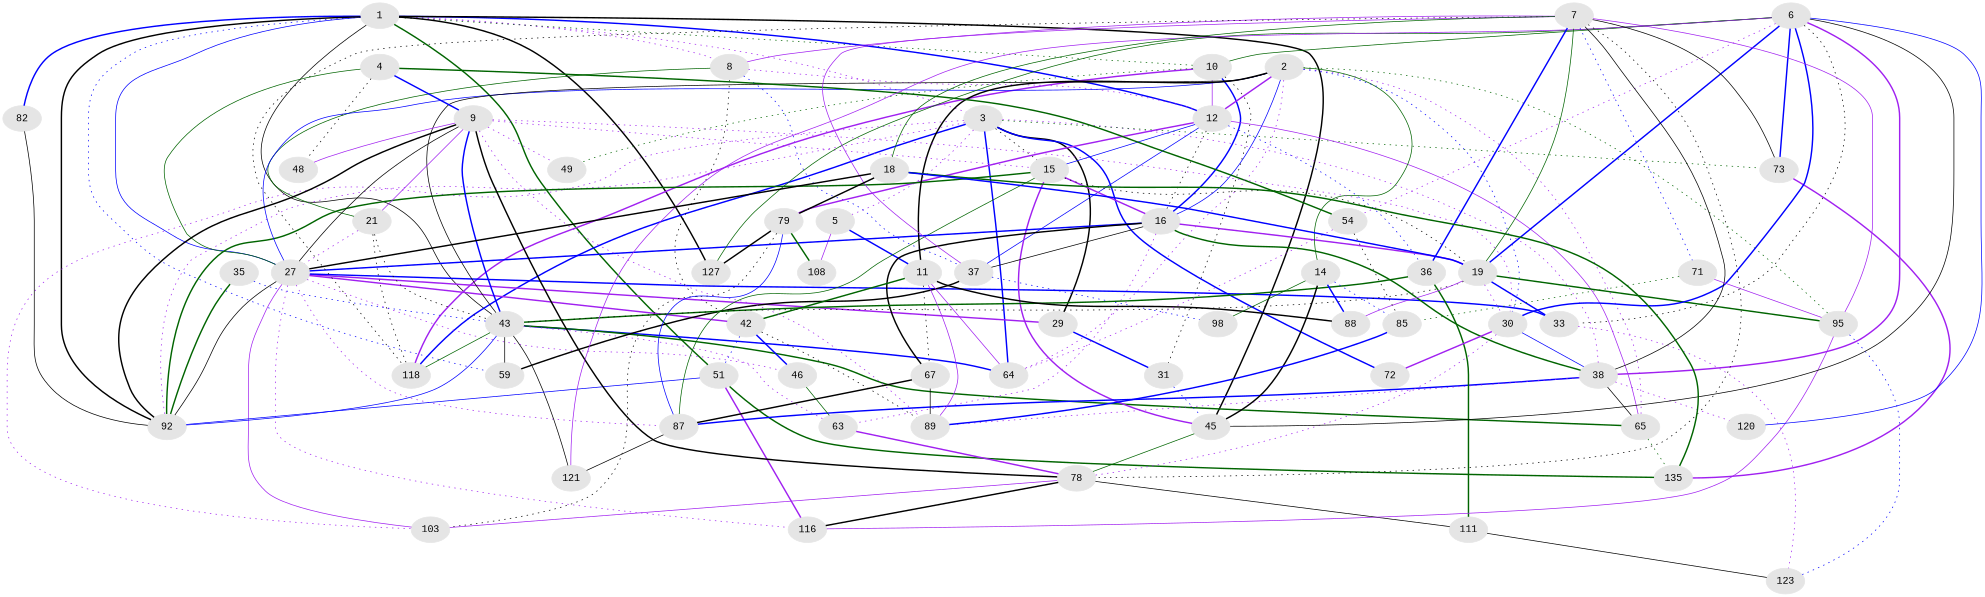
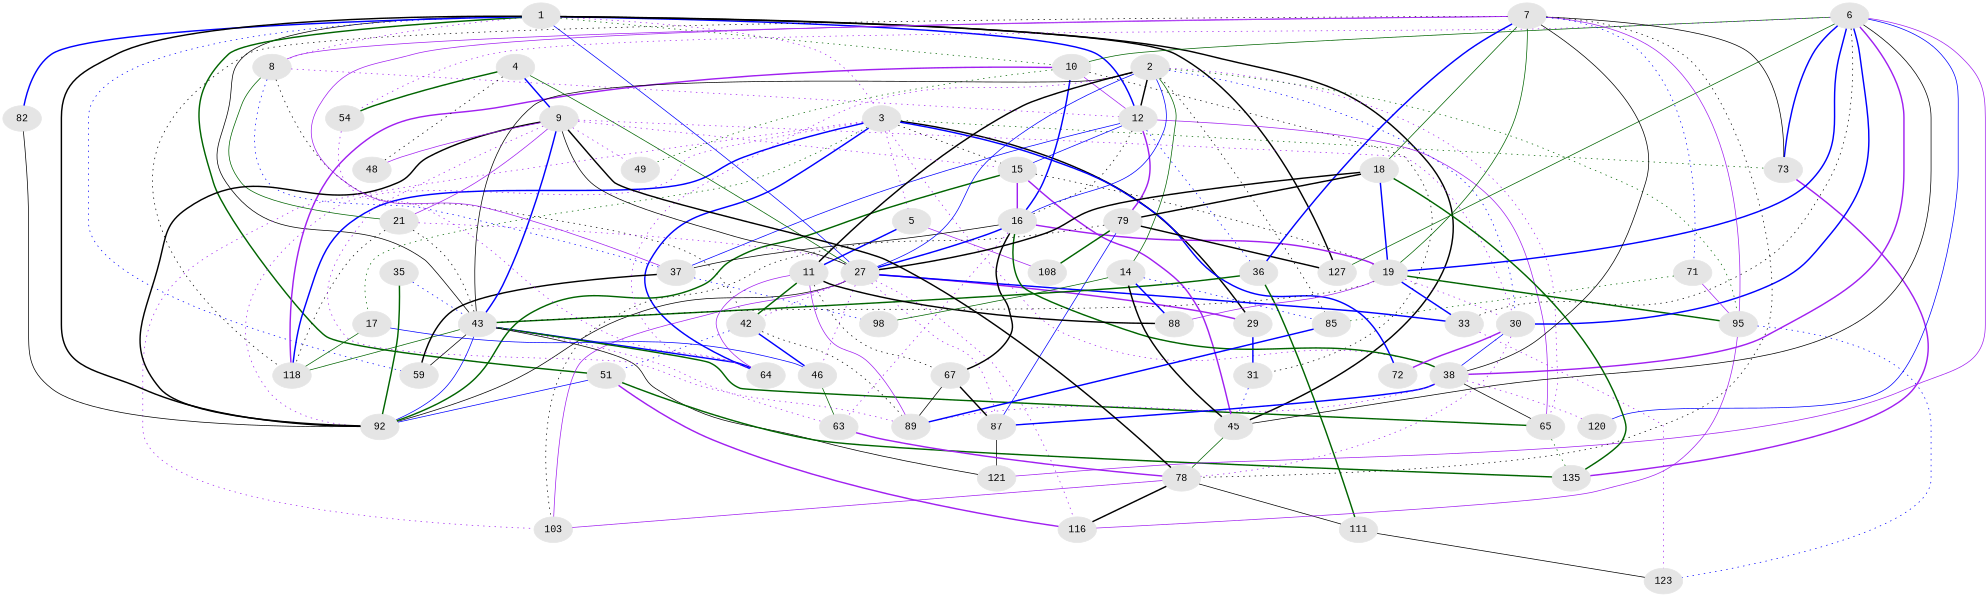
edge "2" -- "12": color purple -> black
edge "54" -- "85": now "2" -- "85"
edge "15" -- "87": removed
edge "27" -- "42": style bold -> dotted
node "17": added
